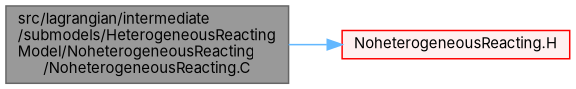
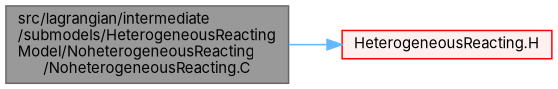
node "NoheterogeneousReacting.H": label "NoheterogeneousReacting.H" -> "HeterogeneousReacting.H"
